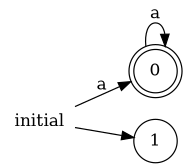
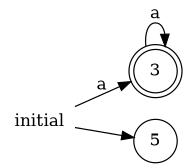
node "0": label "0" -> "3"
node "1": label "1" -> "5"
